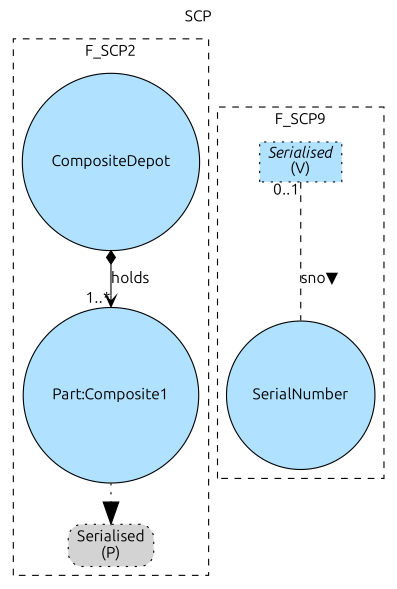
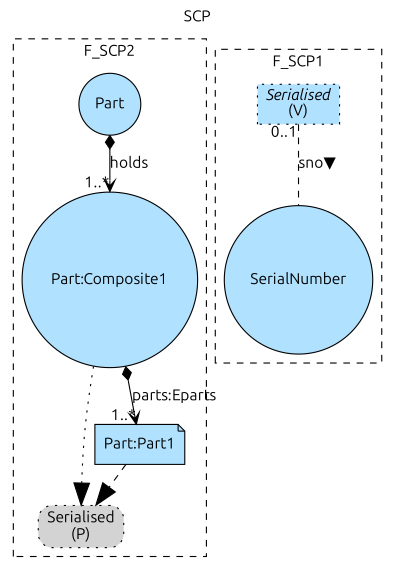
cluster "F_SCP9": label "F_SCP9" -> "F_SCP1"
node "CompositeDepot": label "CompositeDepot" -> "Part"
node "Part:Part1": added
